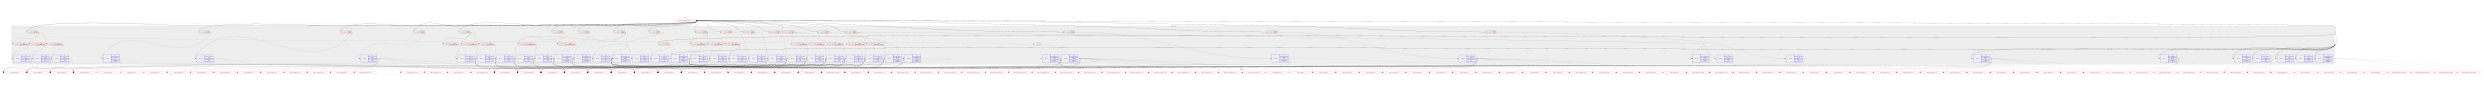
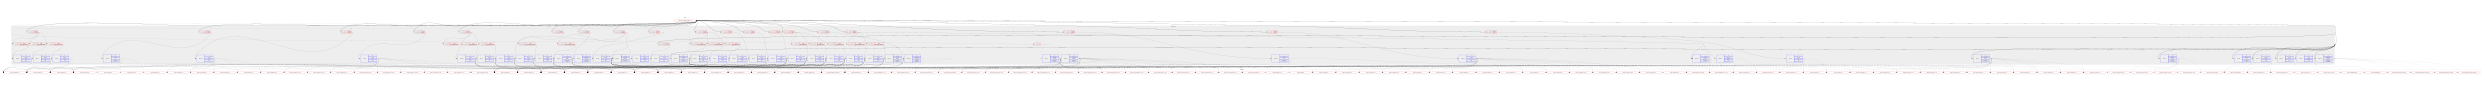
node "portage://dev-lang/mono-6.0.0.334": added
